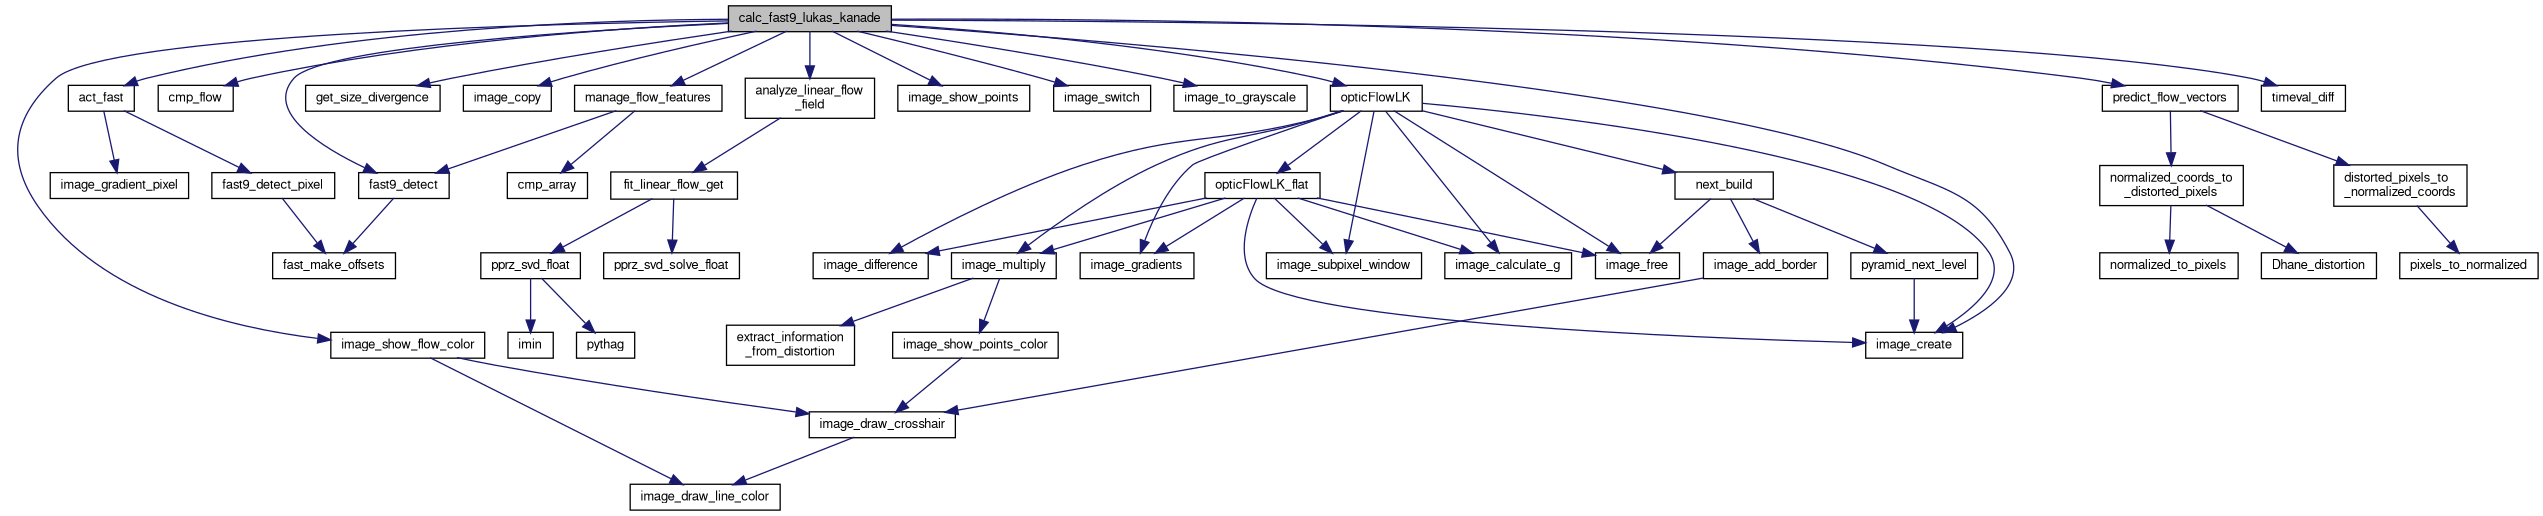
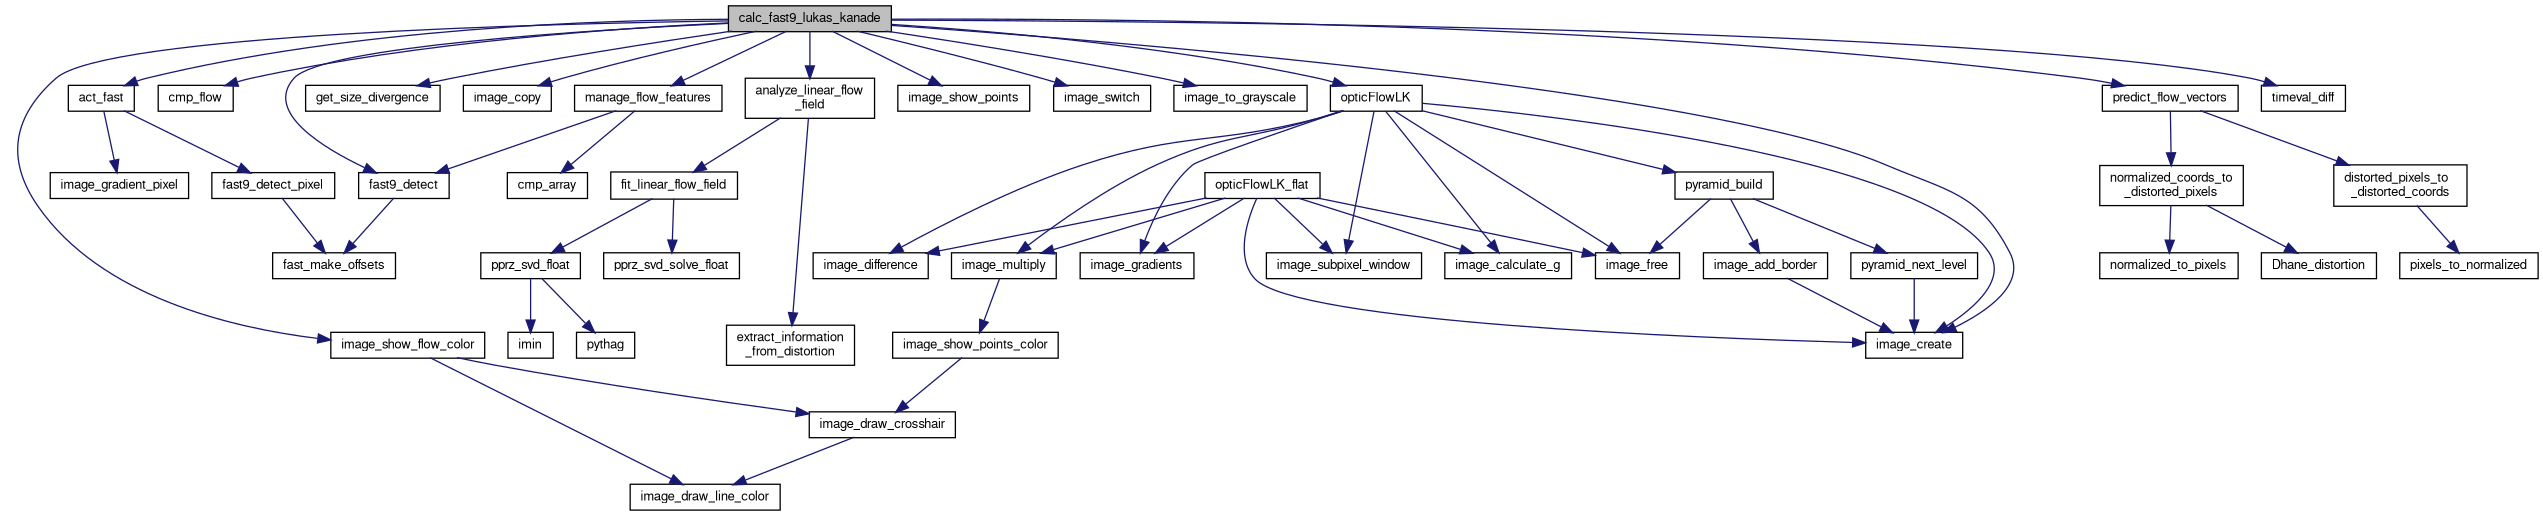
edge "opticFlowLK" -> "opticFlowLK_flat": removed
node "fit_linear_flow_get": label "fit_linear_flow_get" -> "fit_linear_flow_field"
node "next_build": label "next_build" -> "pyramid_build"
node "distorted_pixels_to _normalized_coords": label "distorted_pixels_to _normalized_coords" -> "distorted_pixels_to _distorted_coords"
edge "image_multiply" -> "extract_information _from_distortion": now "analyze_linear_flow _field" -> "extract_information _from_distortion"
edge "image_add_border" -> "image_draw_crosshair": now "image_add_border" -> "image_create"
